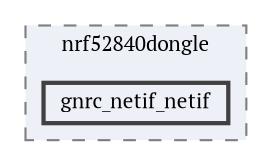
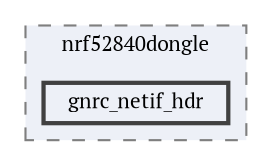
node "gnrc_netif_netif": label "gnrc_netif_netif" -> "gnrc_netif_hdr"
